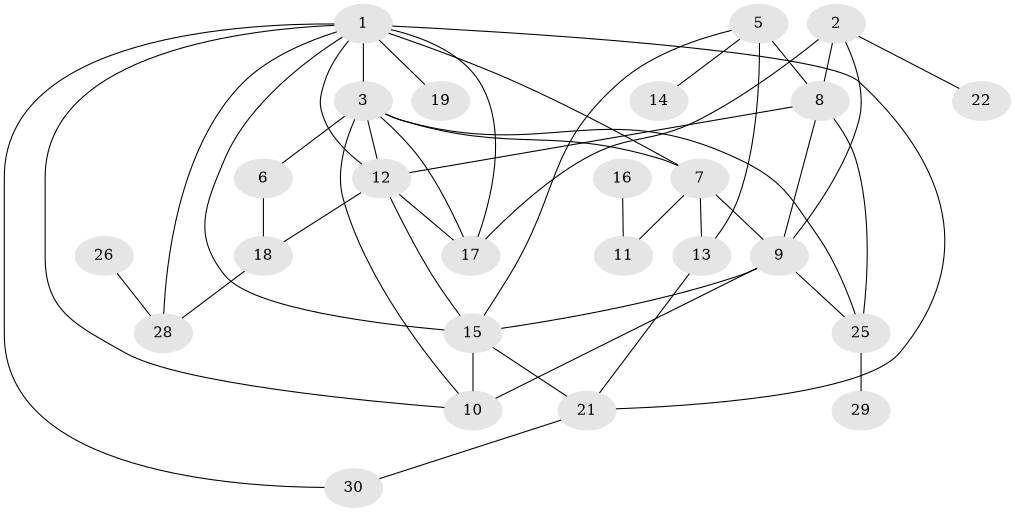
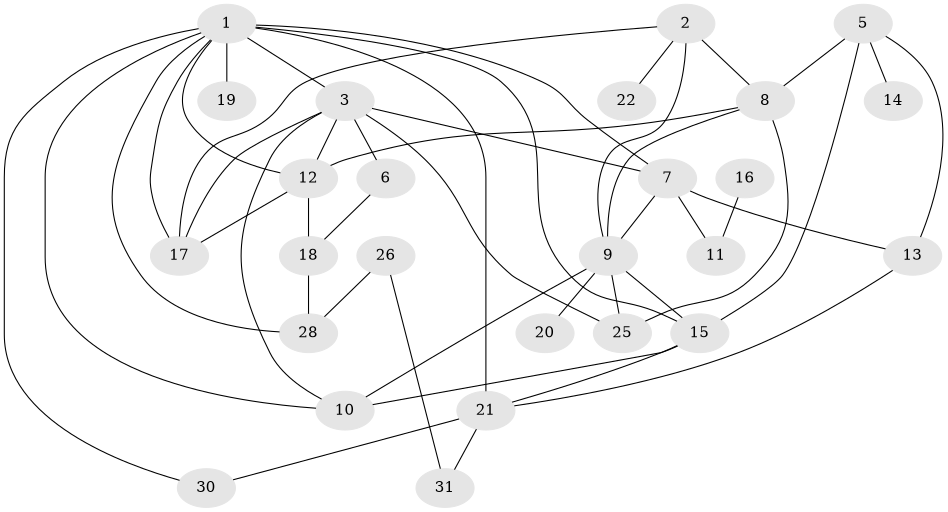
edge "12" -- "15": removed
node "20": added
node "29": removed
node "31": added
